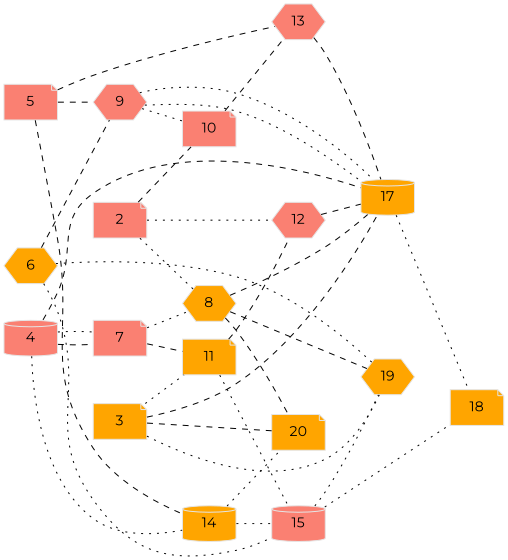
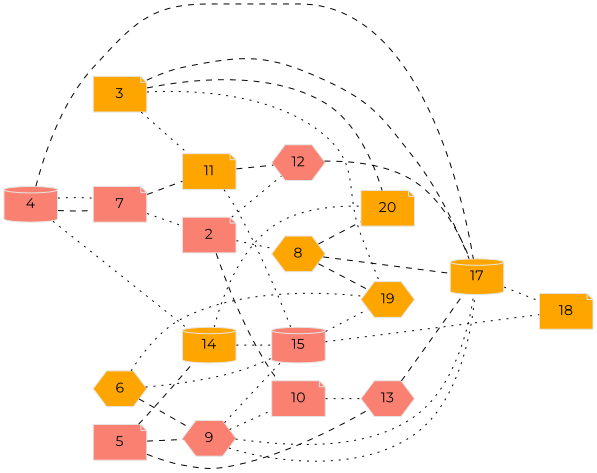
edge "13" -- "10": style dashed -> dotted
edge "8" -- "7": now "2" -- "7"
edge "15" -- "9": added
